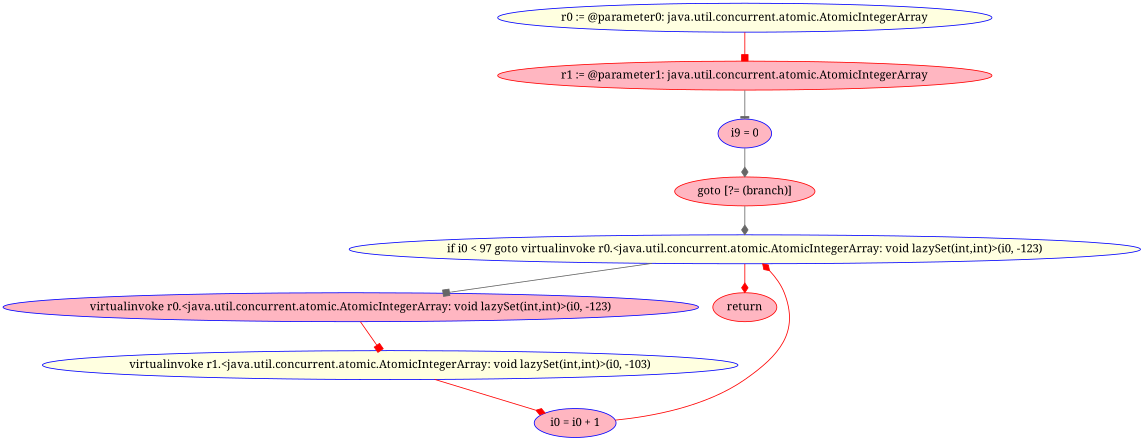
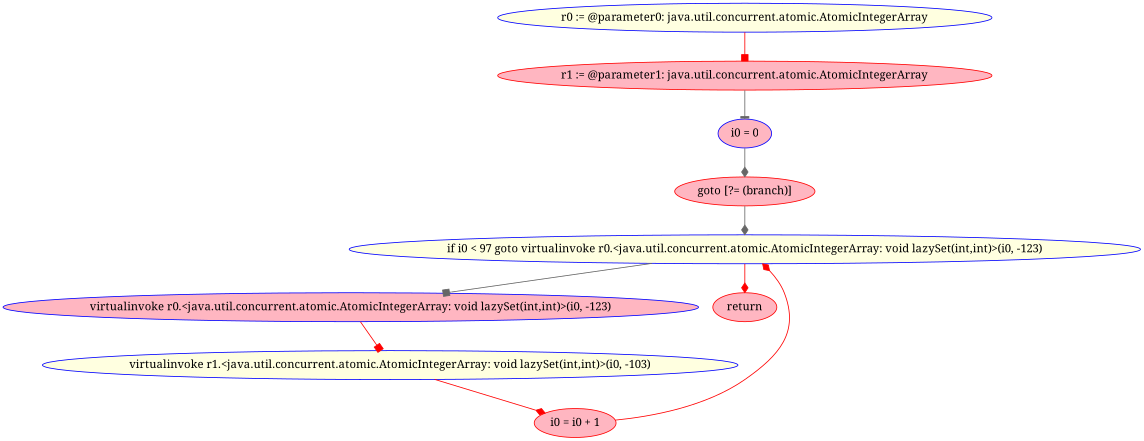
node "i9 = 0": label "i9 = 0" -> "i0 = 0"
node "i0 = i0 + 1": color blue -> red
